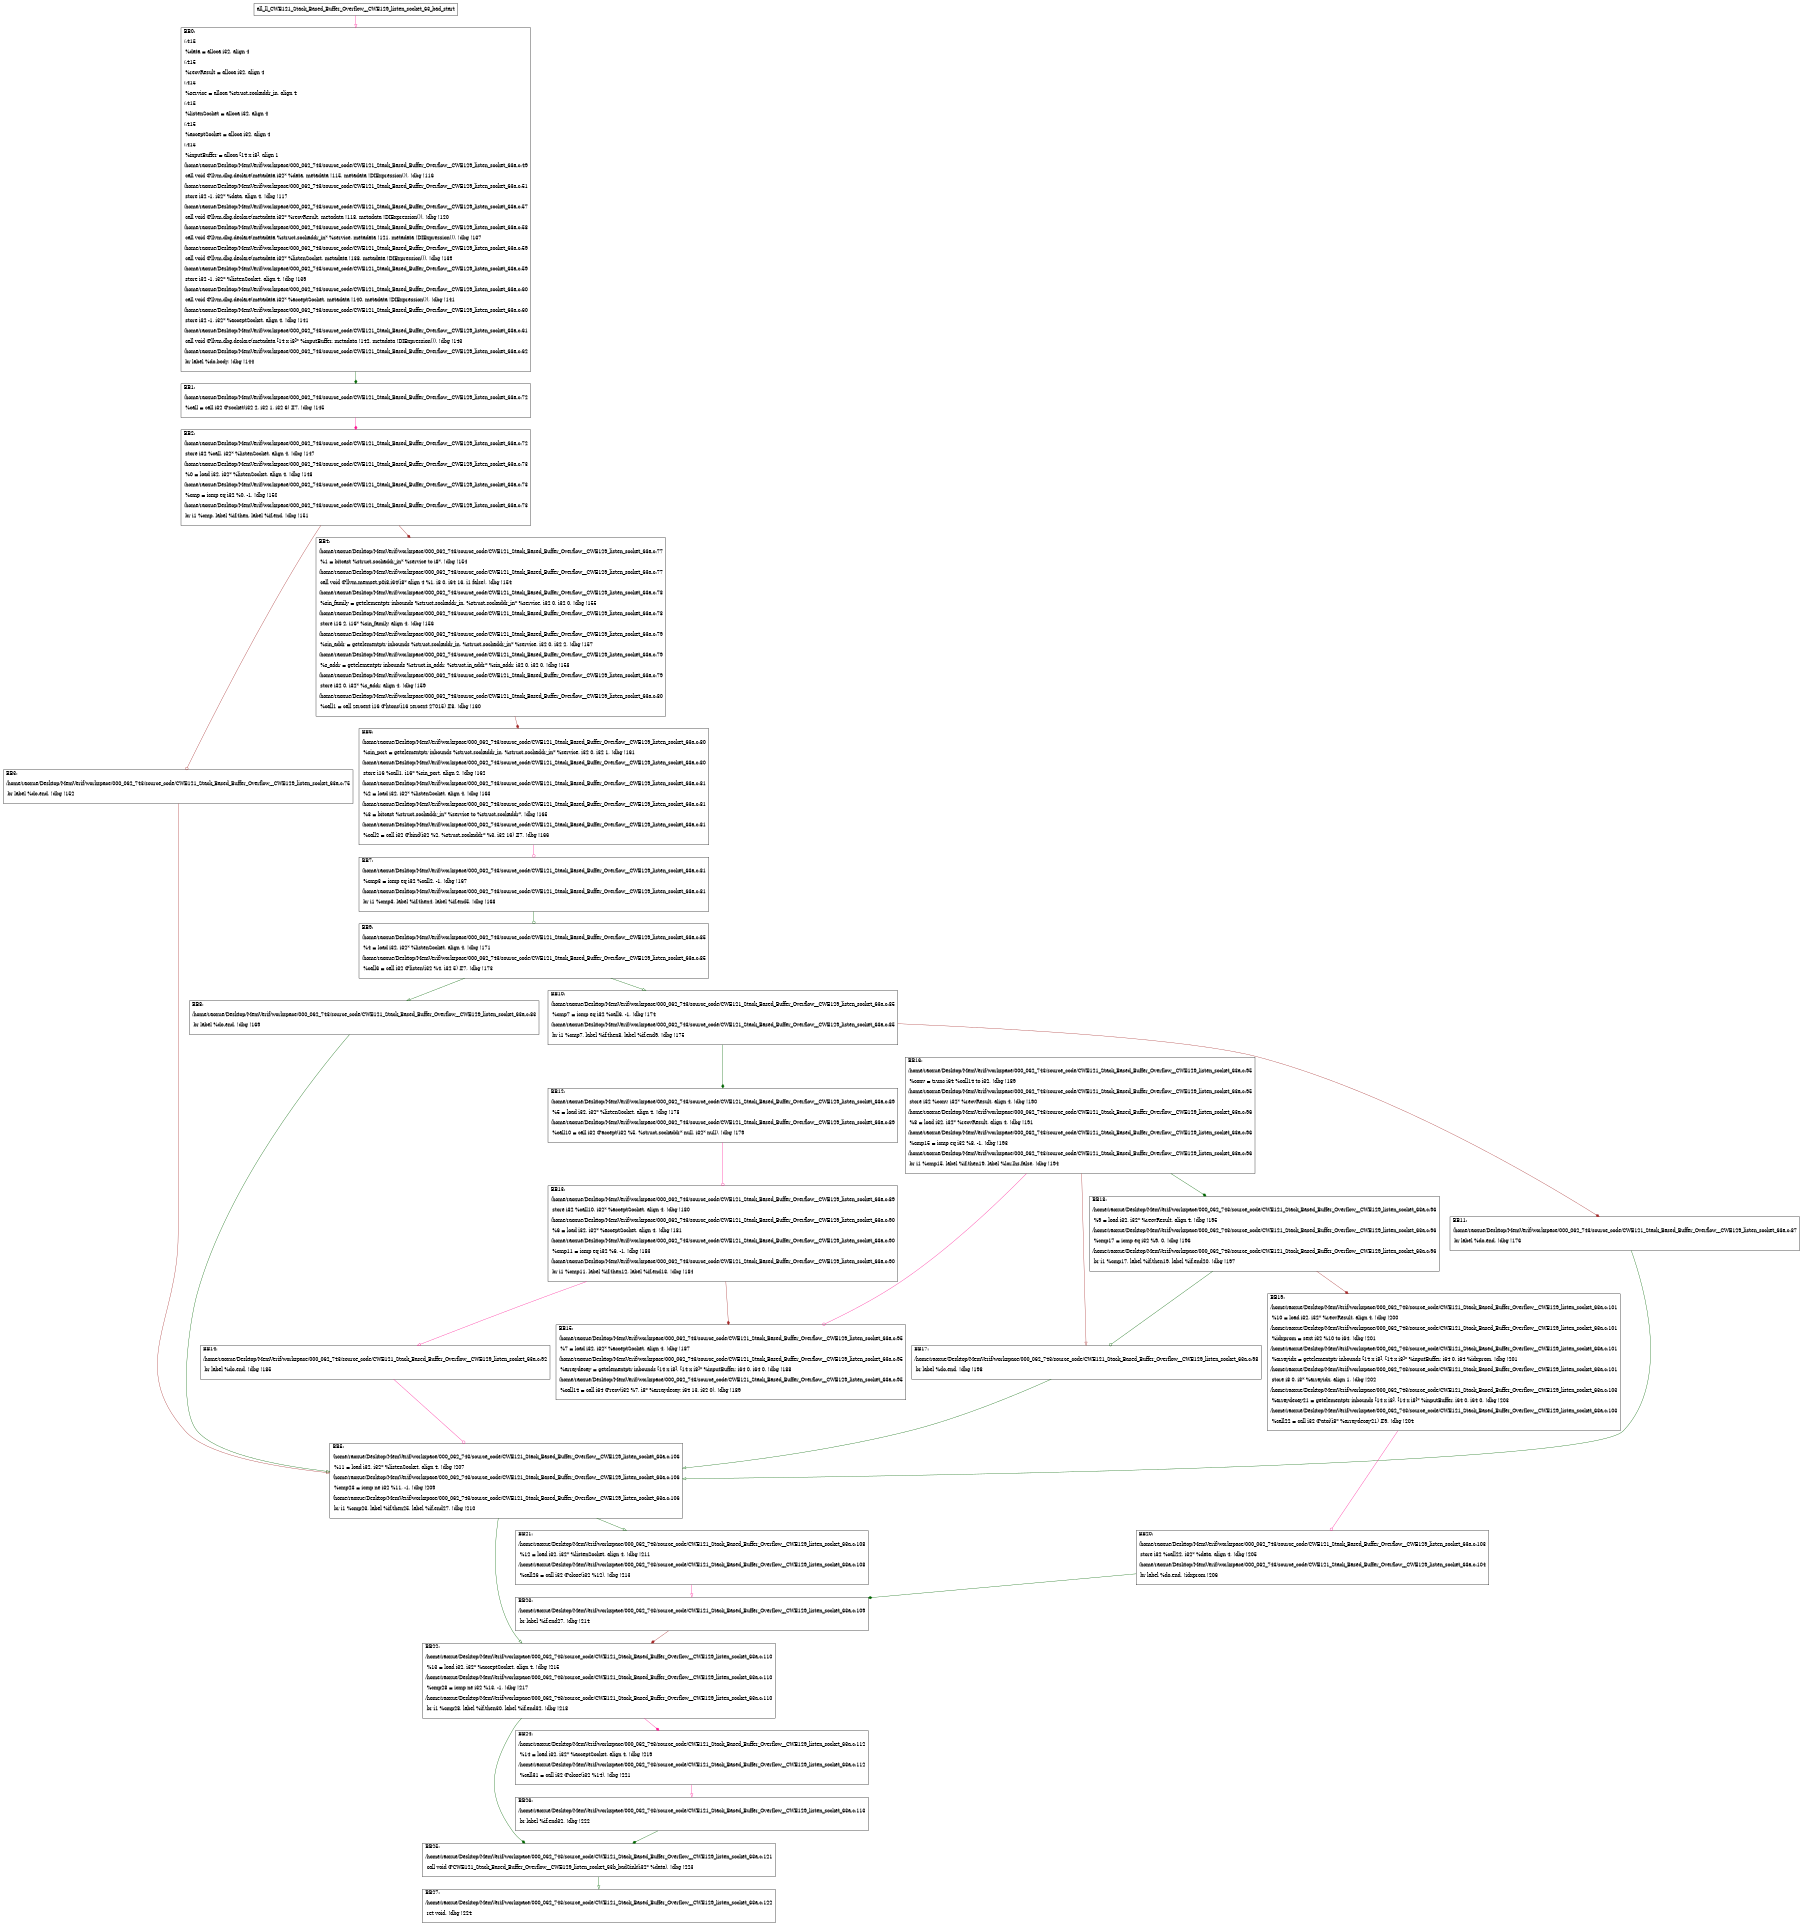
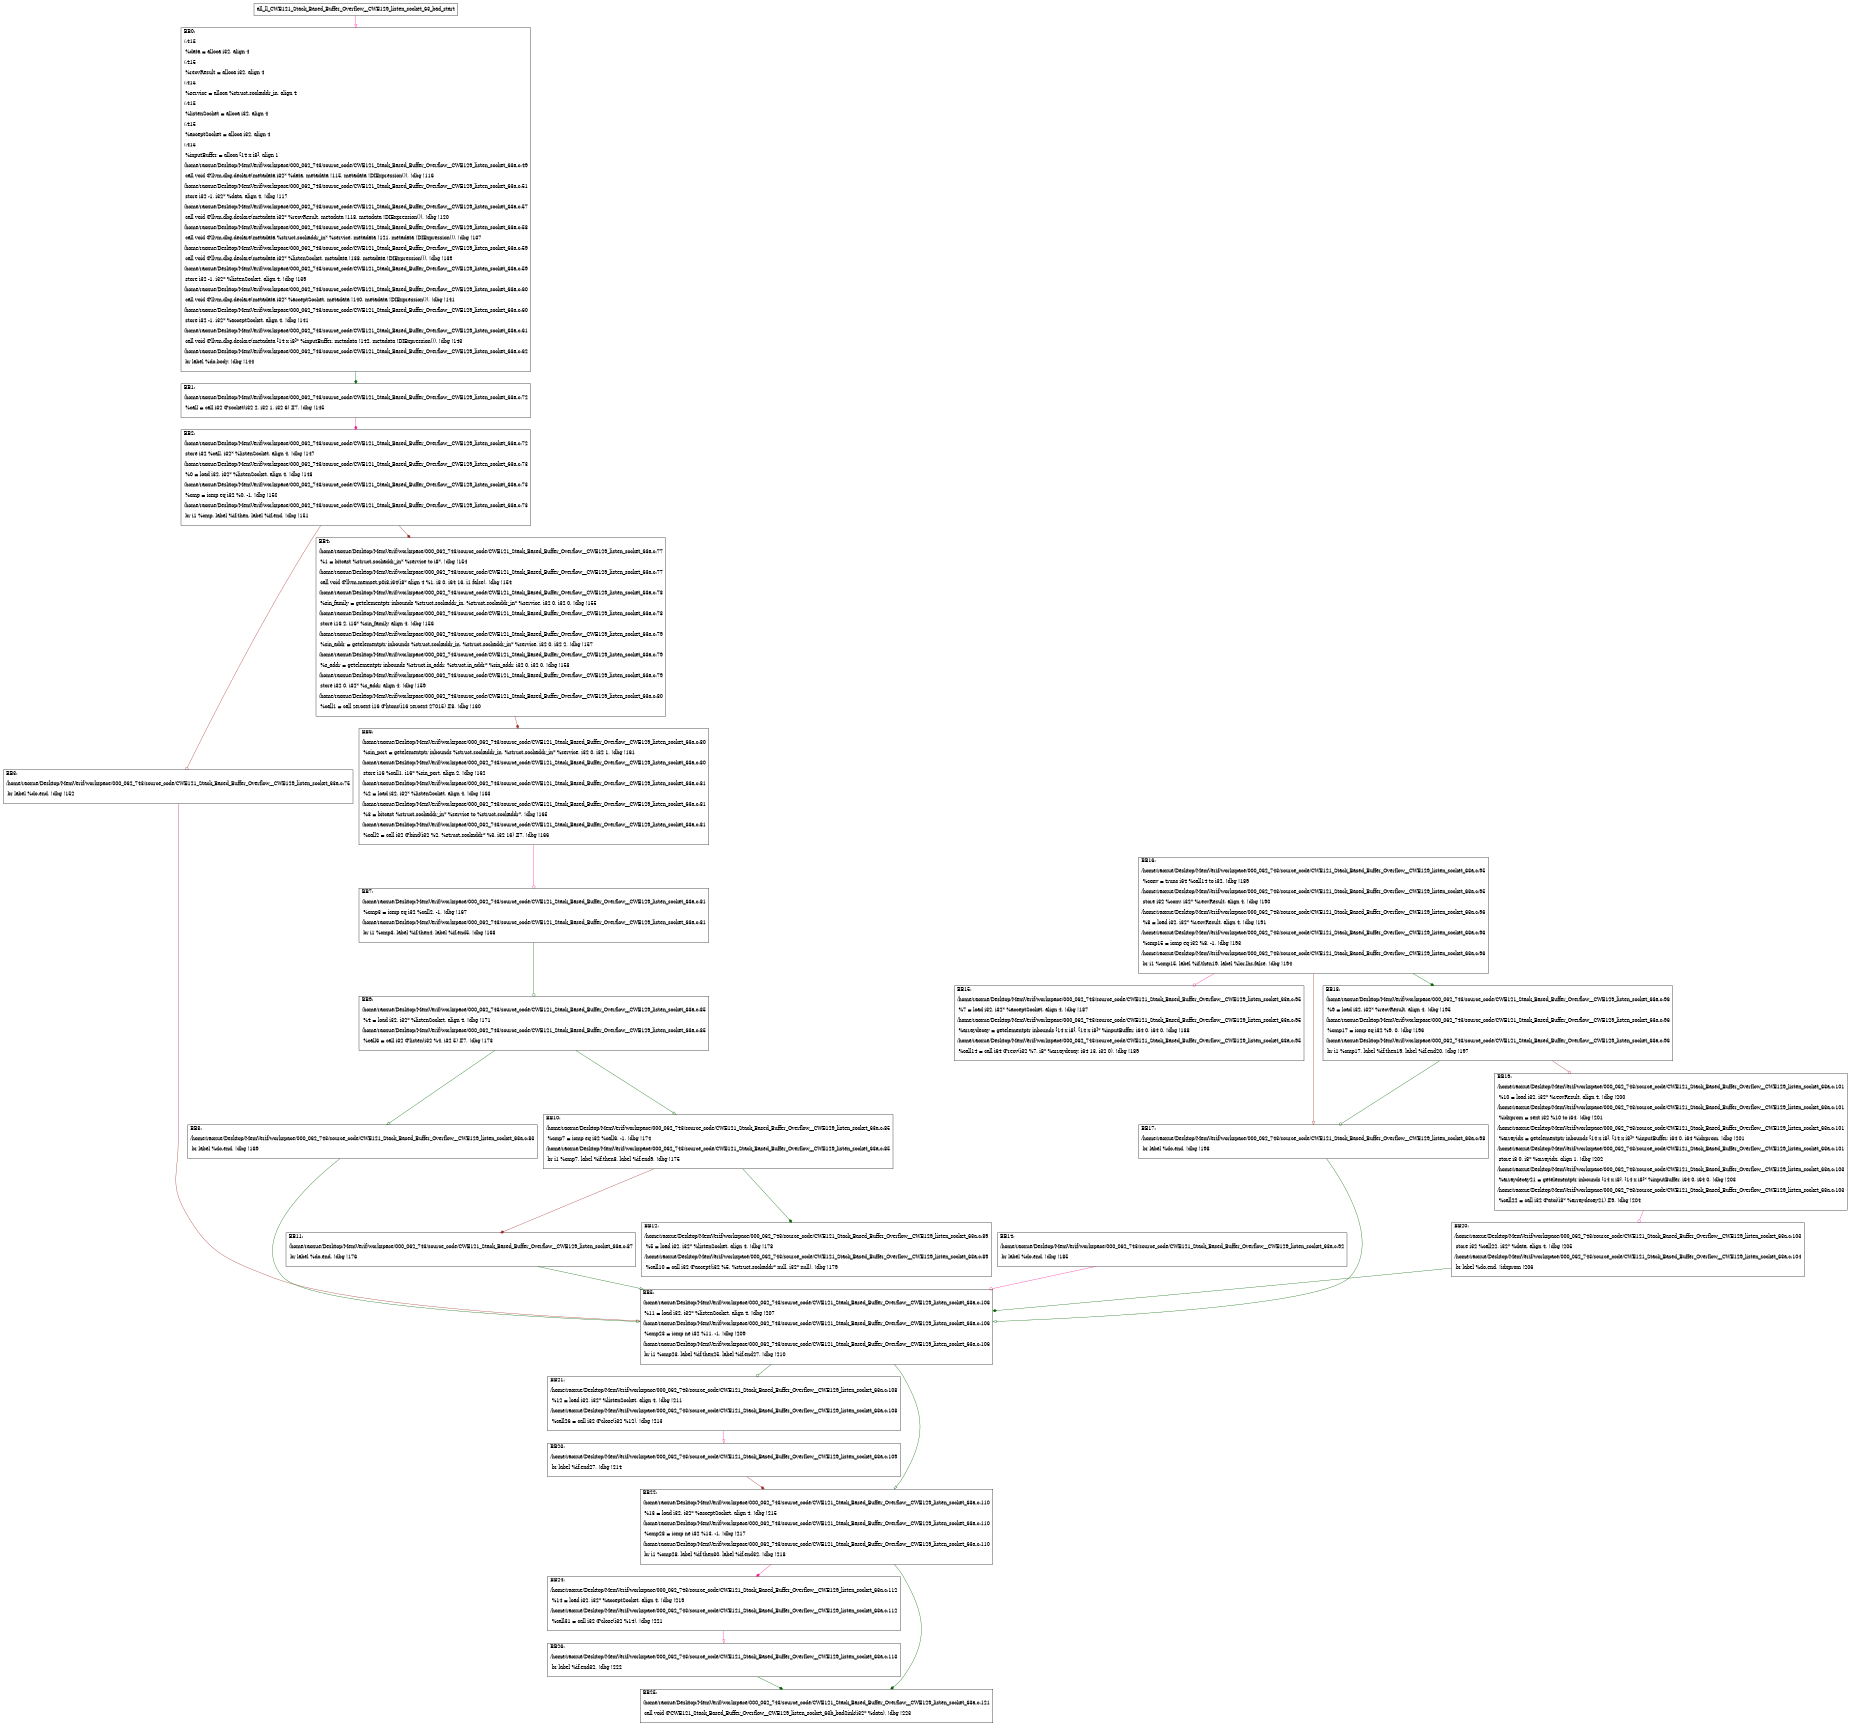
node "BB13:": removed
edge "BB18:" -> "BB19:": arrowhead diamond -> odot
edge "BB5:" -> "BB21:": arrowhead onormal -> odot
edge "BB20:" -> "BB23:": now "BB20:" -> "BB5:"
node "BB27:": removed
